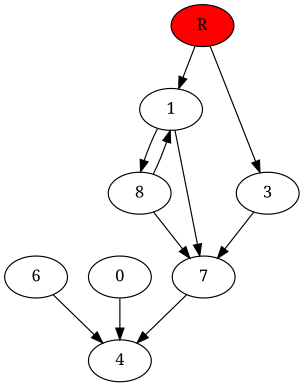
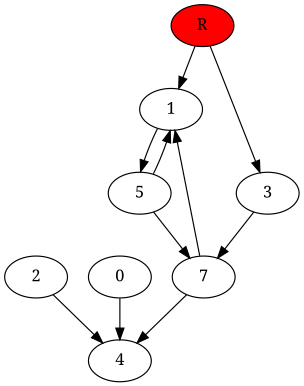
edge "1" -> "7": reversed
node "8": label "8" -> "5"
node "6": label "6" -> "2"
